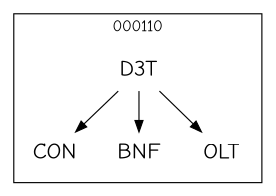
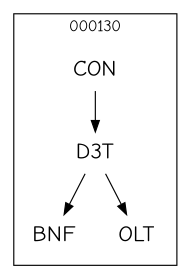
cluster "000110": label "000110" -> "000130"
edge "D3T" -> "CON": reversed
